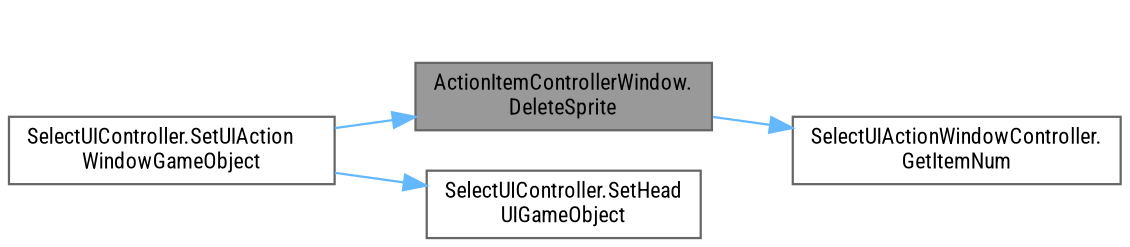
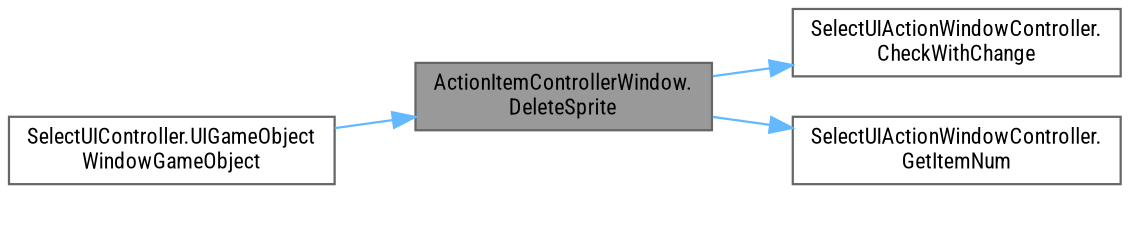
node "SelectUIActionWindowController. CheckWithChange": added
node "SelectUIController.SetUIAction WindowGameObject": label "SelectUIController.SetUIAction WindowGameObject" -> "SelectUIController.UIGameObject WindowGameObject"
node "SelectUIController.SetHead UIGameObject": removed
